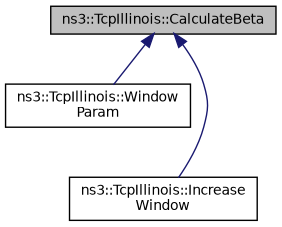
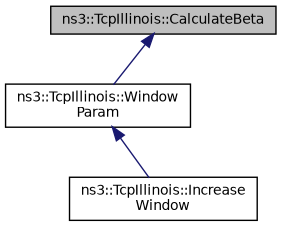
edge "ns3::TcpIllinois::Increase Window" -> "ns3::TcpIllinois::CalculateBeta": now "ns3::TcpIllinois::Increase Window" -> "ns3::TcpIllinois::Window Param"
